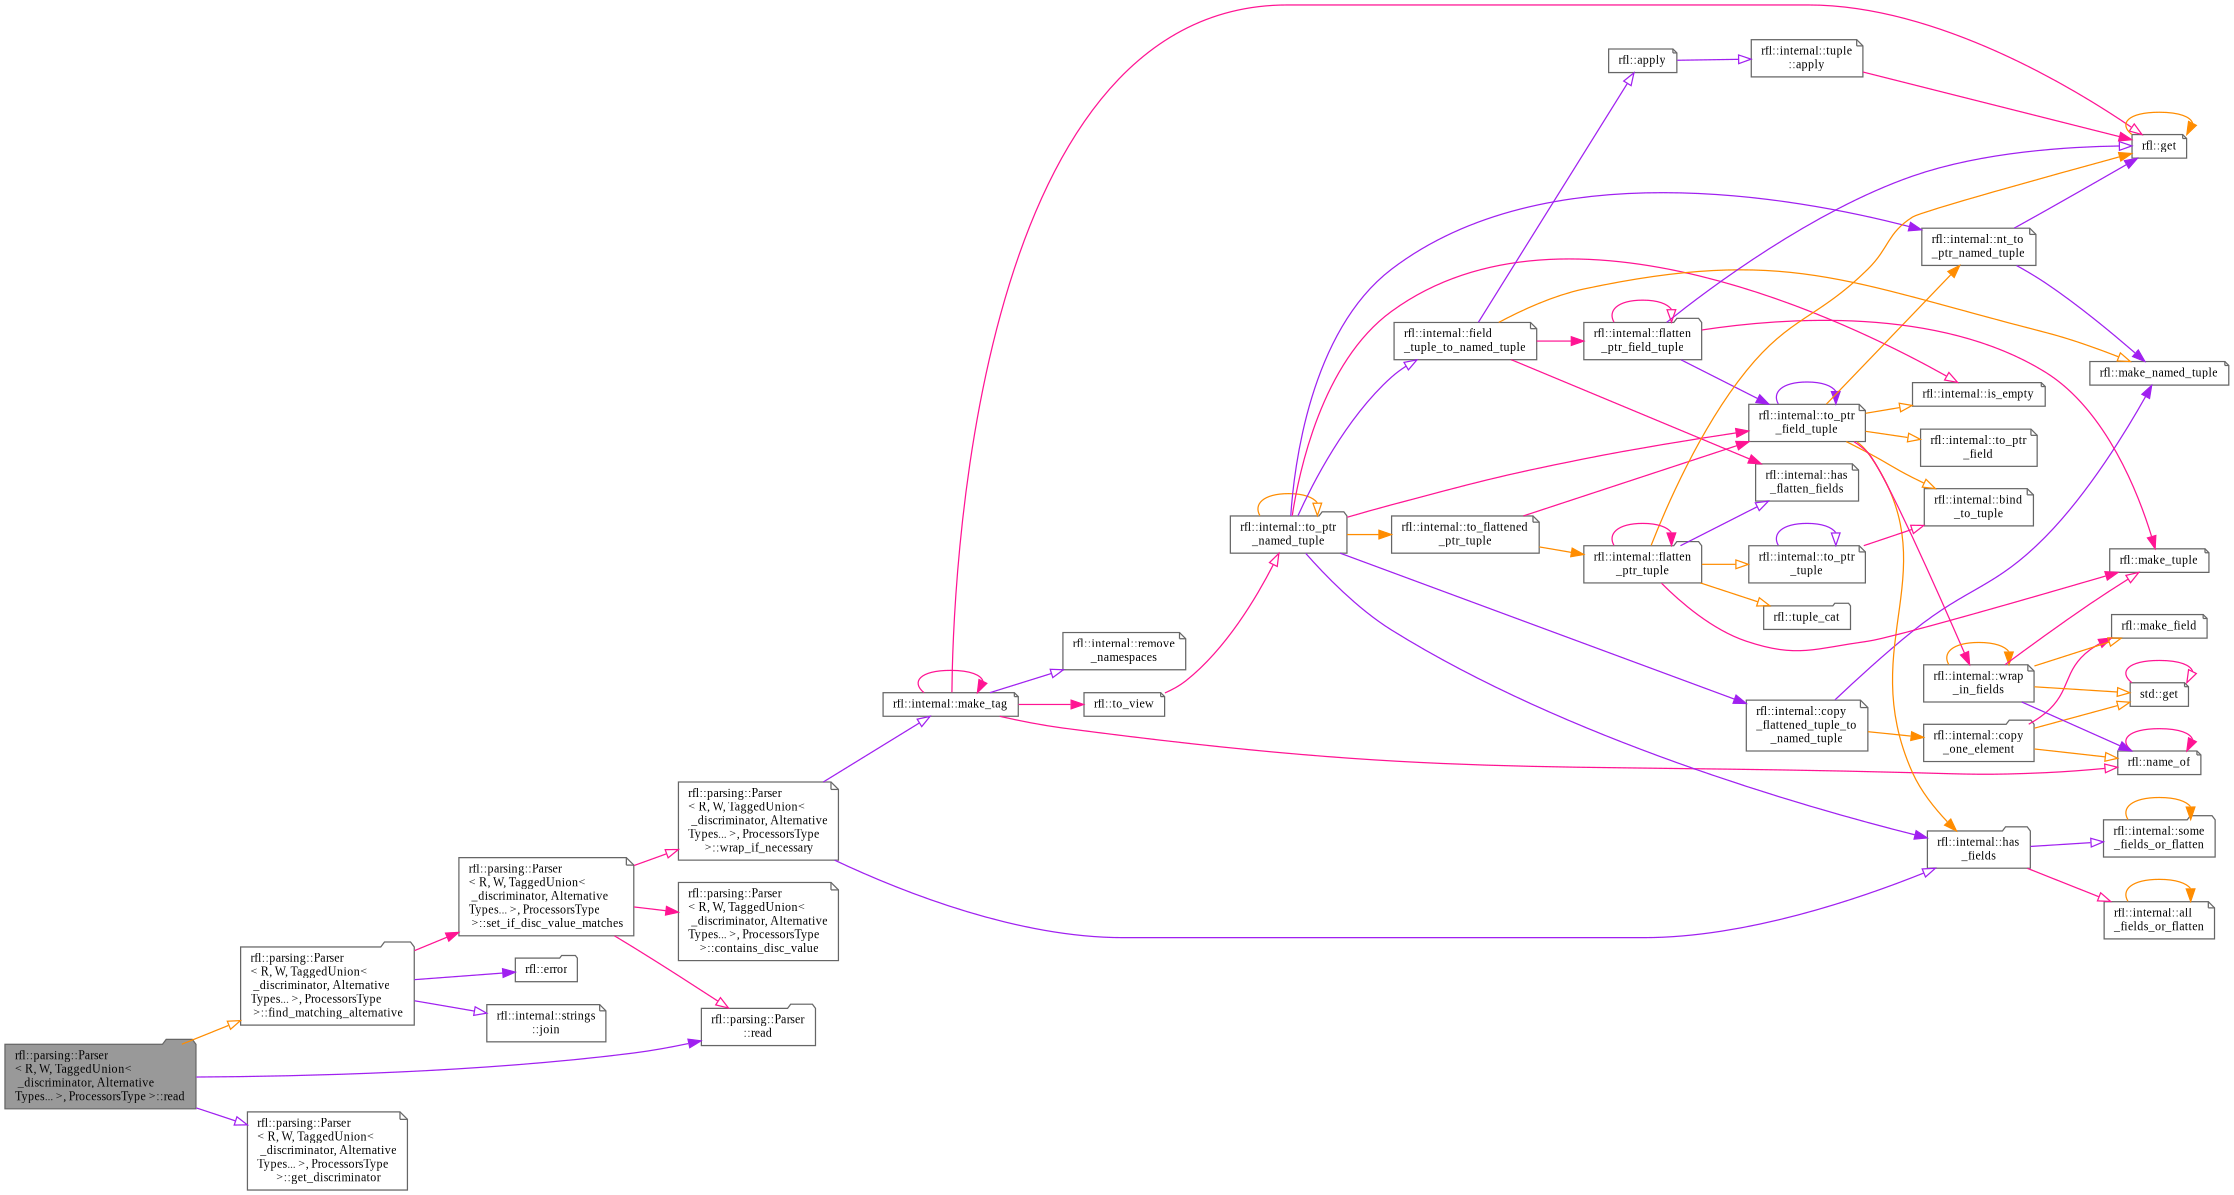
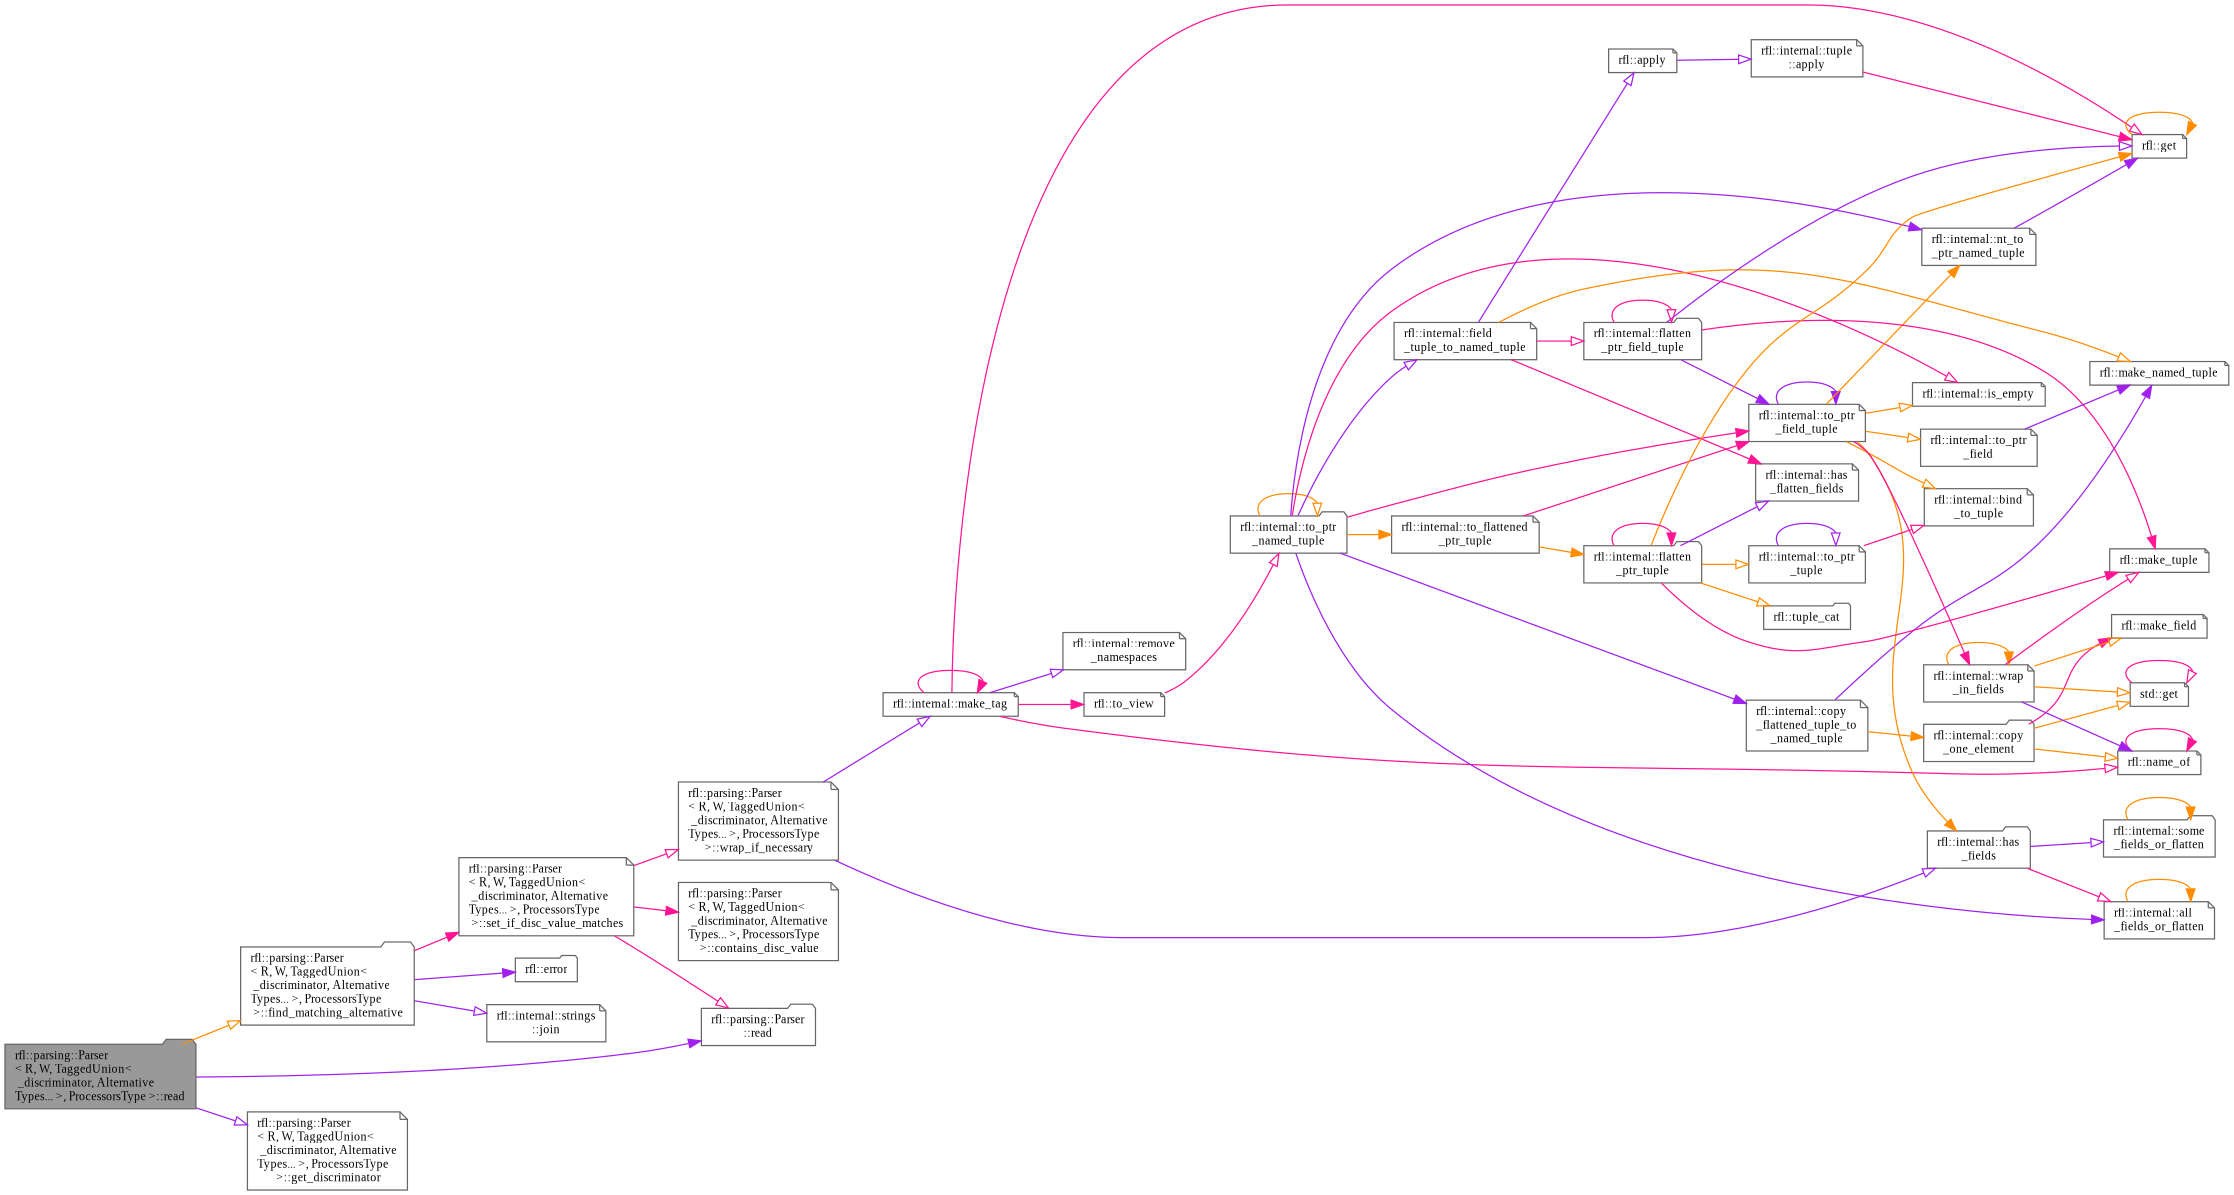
edge "rfl::internal::nt_to _ptr_named_tuple" -> "rfl::make_named_tuple": now "rfl::internal::to_ptr _field" -> "rfl::make_named_tuple"
edge "rfl::internal::field _tuple_to_named_tuple" -> "rfl::internal::flatten _ptr_field_tuple": arrowhead normal -> onormal
edge "rfl::internal::to_ptr _named_tuple" -> "rfl::internal::has _fields": now "rfl::internal::to_ptr _named_tuple" -> "rfl::internal::all _fields_or_flatten"
